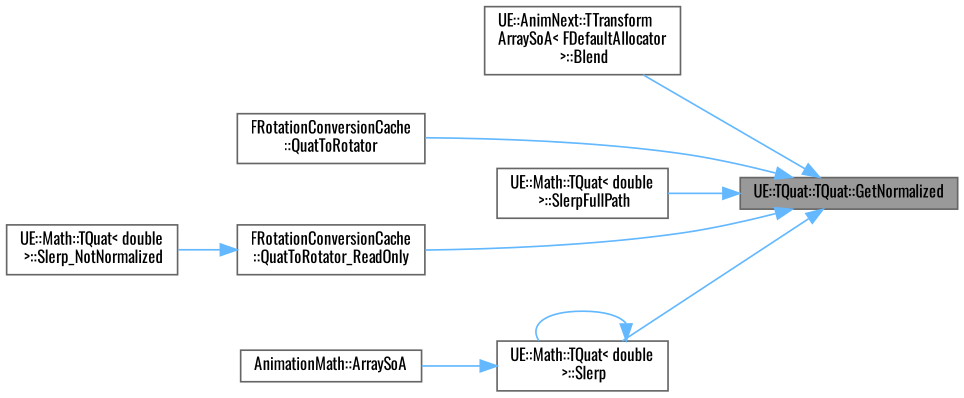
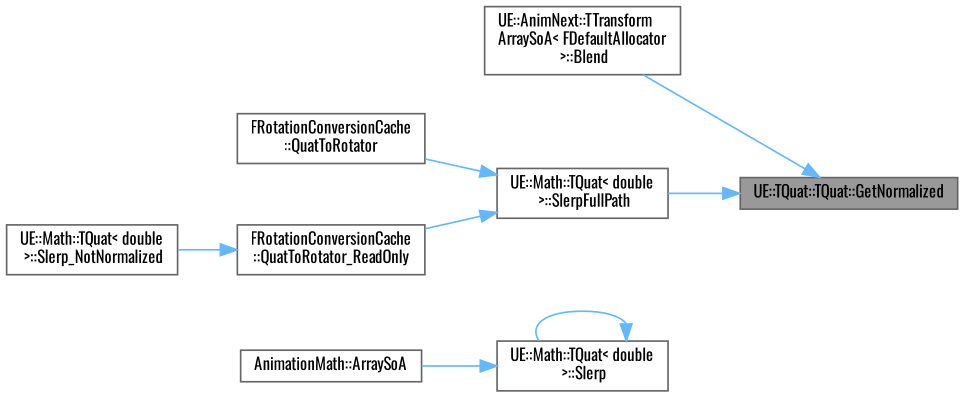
edge "FRotationConversionCache ::QuatToRotator" -> "UE::TQuat::TQuat::GetNormalized": now "FRotationConversionCache ::QuatToRotator" -> "UE::Math::TQuat< double >::SlerpFullPath"
edge "FRotationConversionCache ::QuatToRotator_ReadOnly" -> "UE::TQuat::TQuat::GetNormalized": now "FRotationConversionCache ::QuatToRotator_ReadOnly" -> "UE::Math::TQuat< double >::SlerpFullPath"
edge "UE::Math::TQuat< double >::Slerp" -> "UE::TQuat::TQuat::GetNormalized": removed
